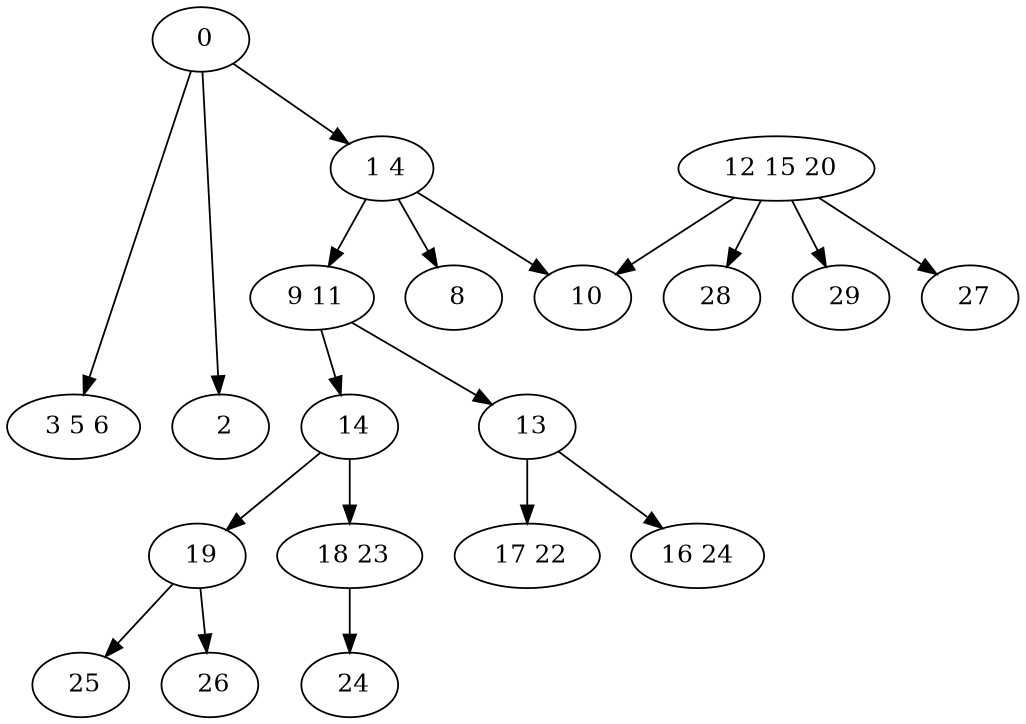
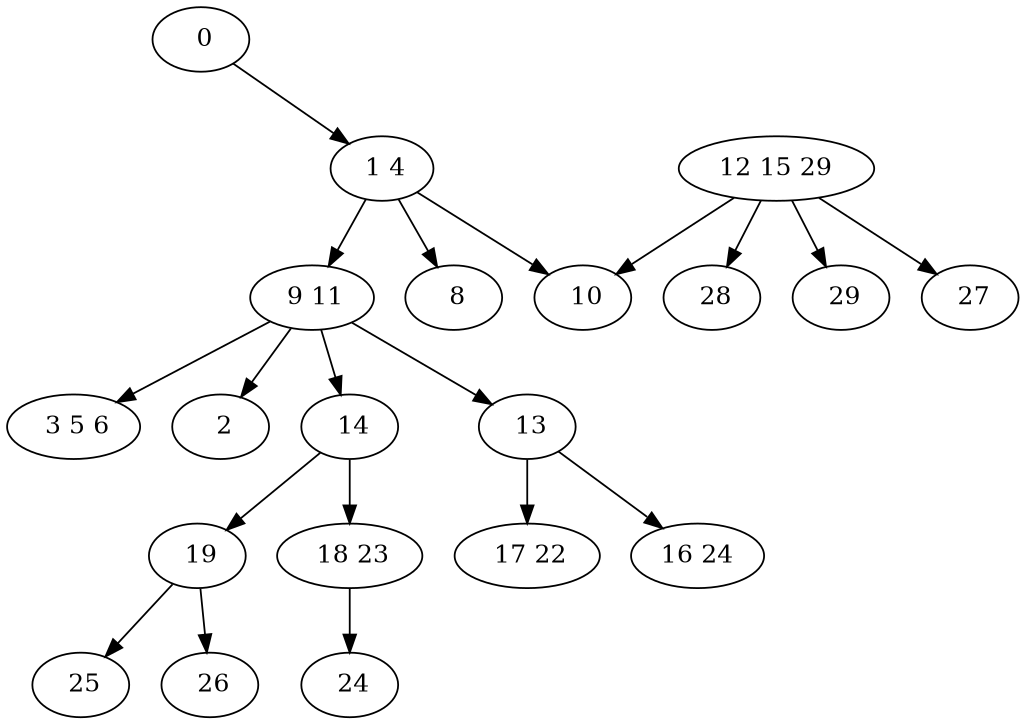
node "12 15 20": label "12 15 20" -> "12 15 29"
edge "0" -> "3 5 6": now "9 11" -> "3 5 6"
edge "0" -> "2": now "9 11" -> "2"
